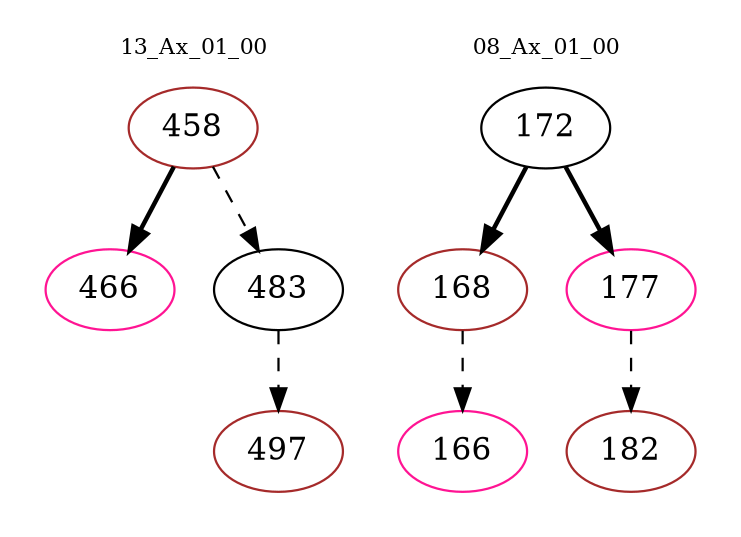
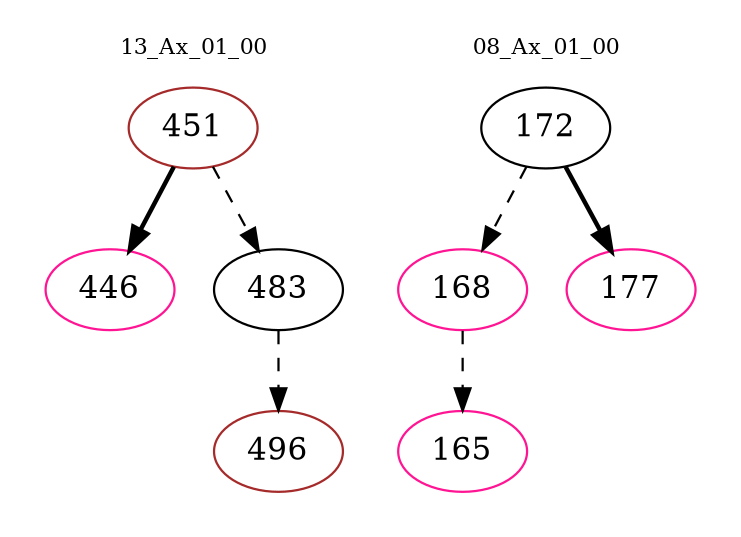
node "458": label "458" -> "451"
edge "172" -> "168": style bold -> dashed
node "466": label "466" -> "446"
node "168": color brown -> deeppink
node "497": label "497" -> "496"
node "166": label "166" -> "165"
node "182": removed
